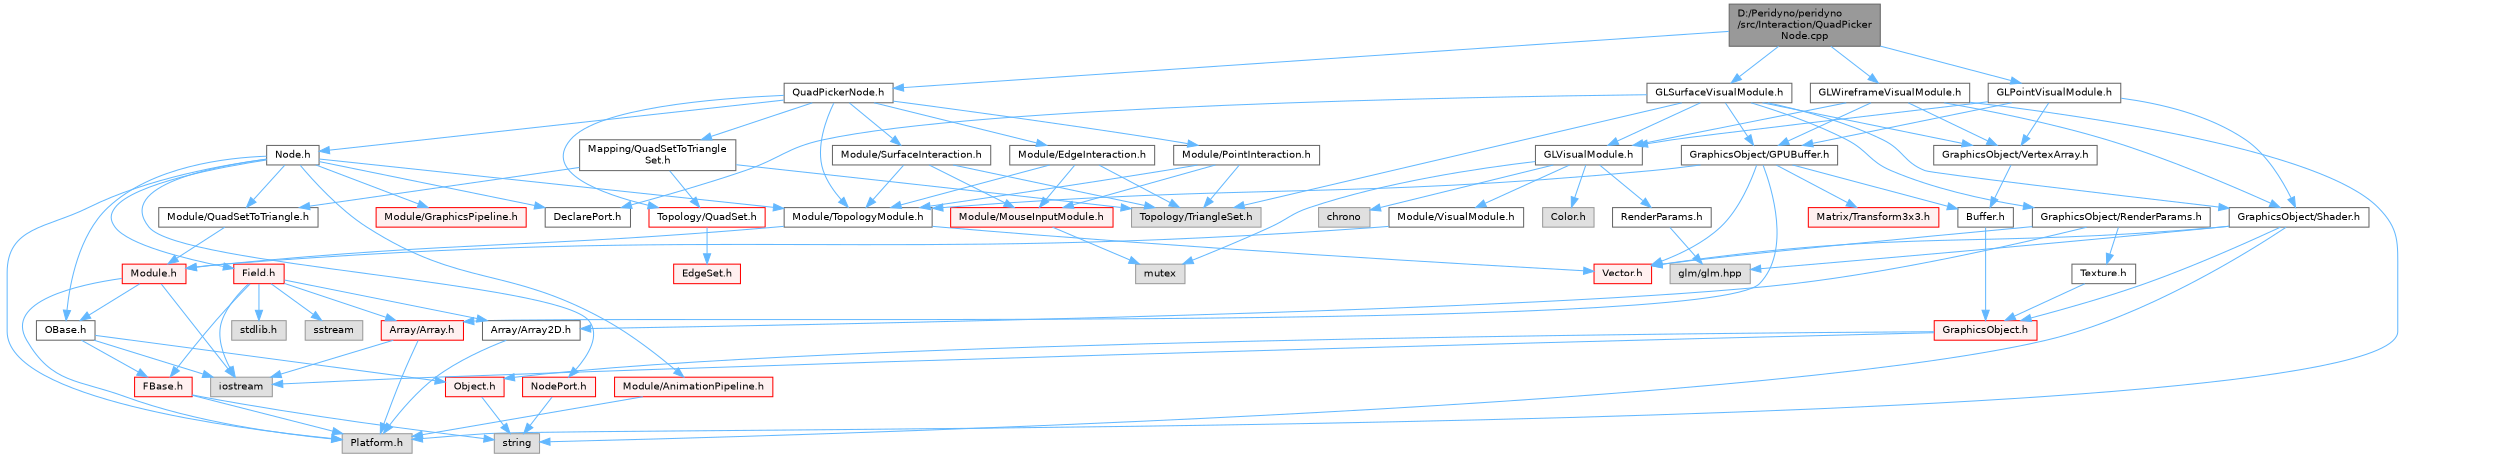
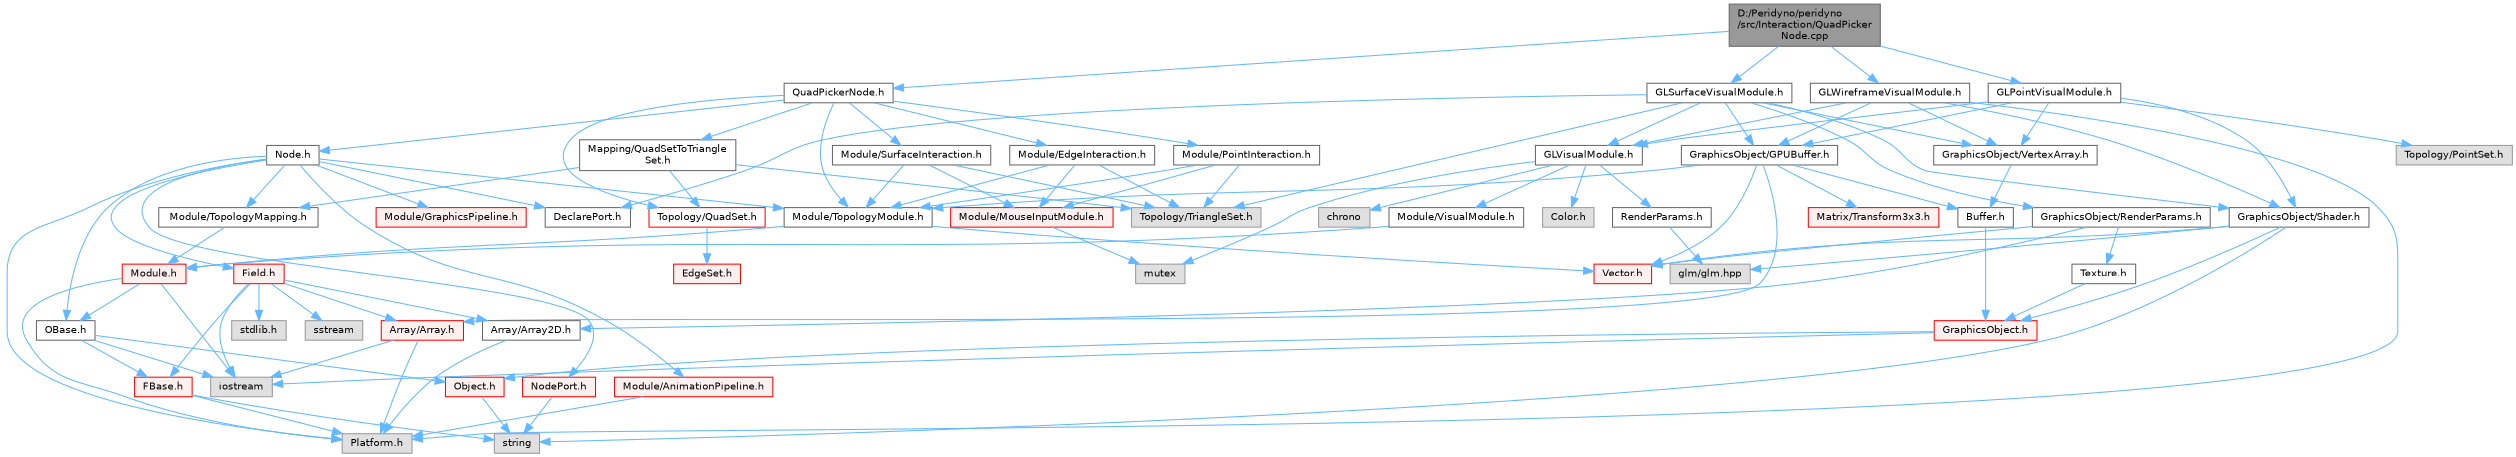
node "Topology/PointSet.h": added
node "Module/QuadSetToTriangle.h": label "Module/QuadSetToTriangle.h" -> "Module/TopologyMapping.h"
